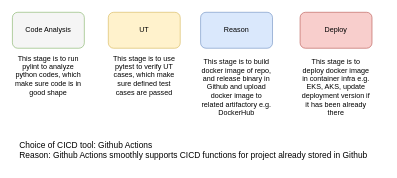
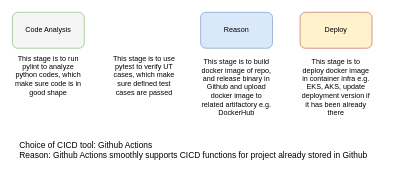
node "UT": removed
node "Deploy": fillcolor #f8cecc -> #fff2cc
